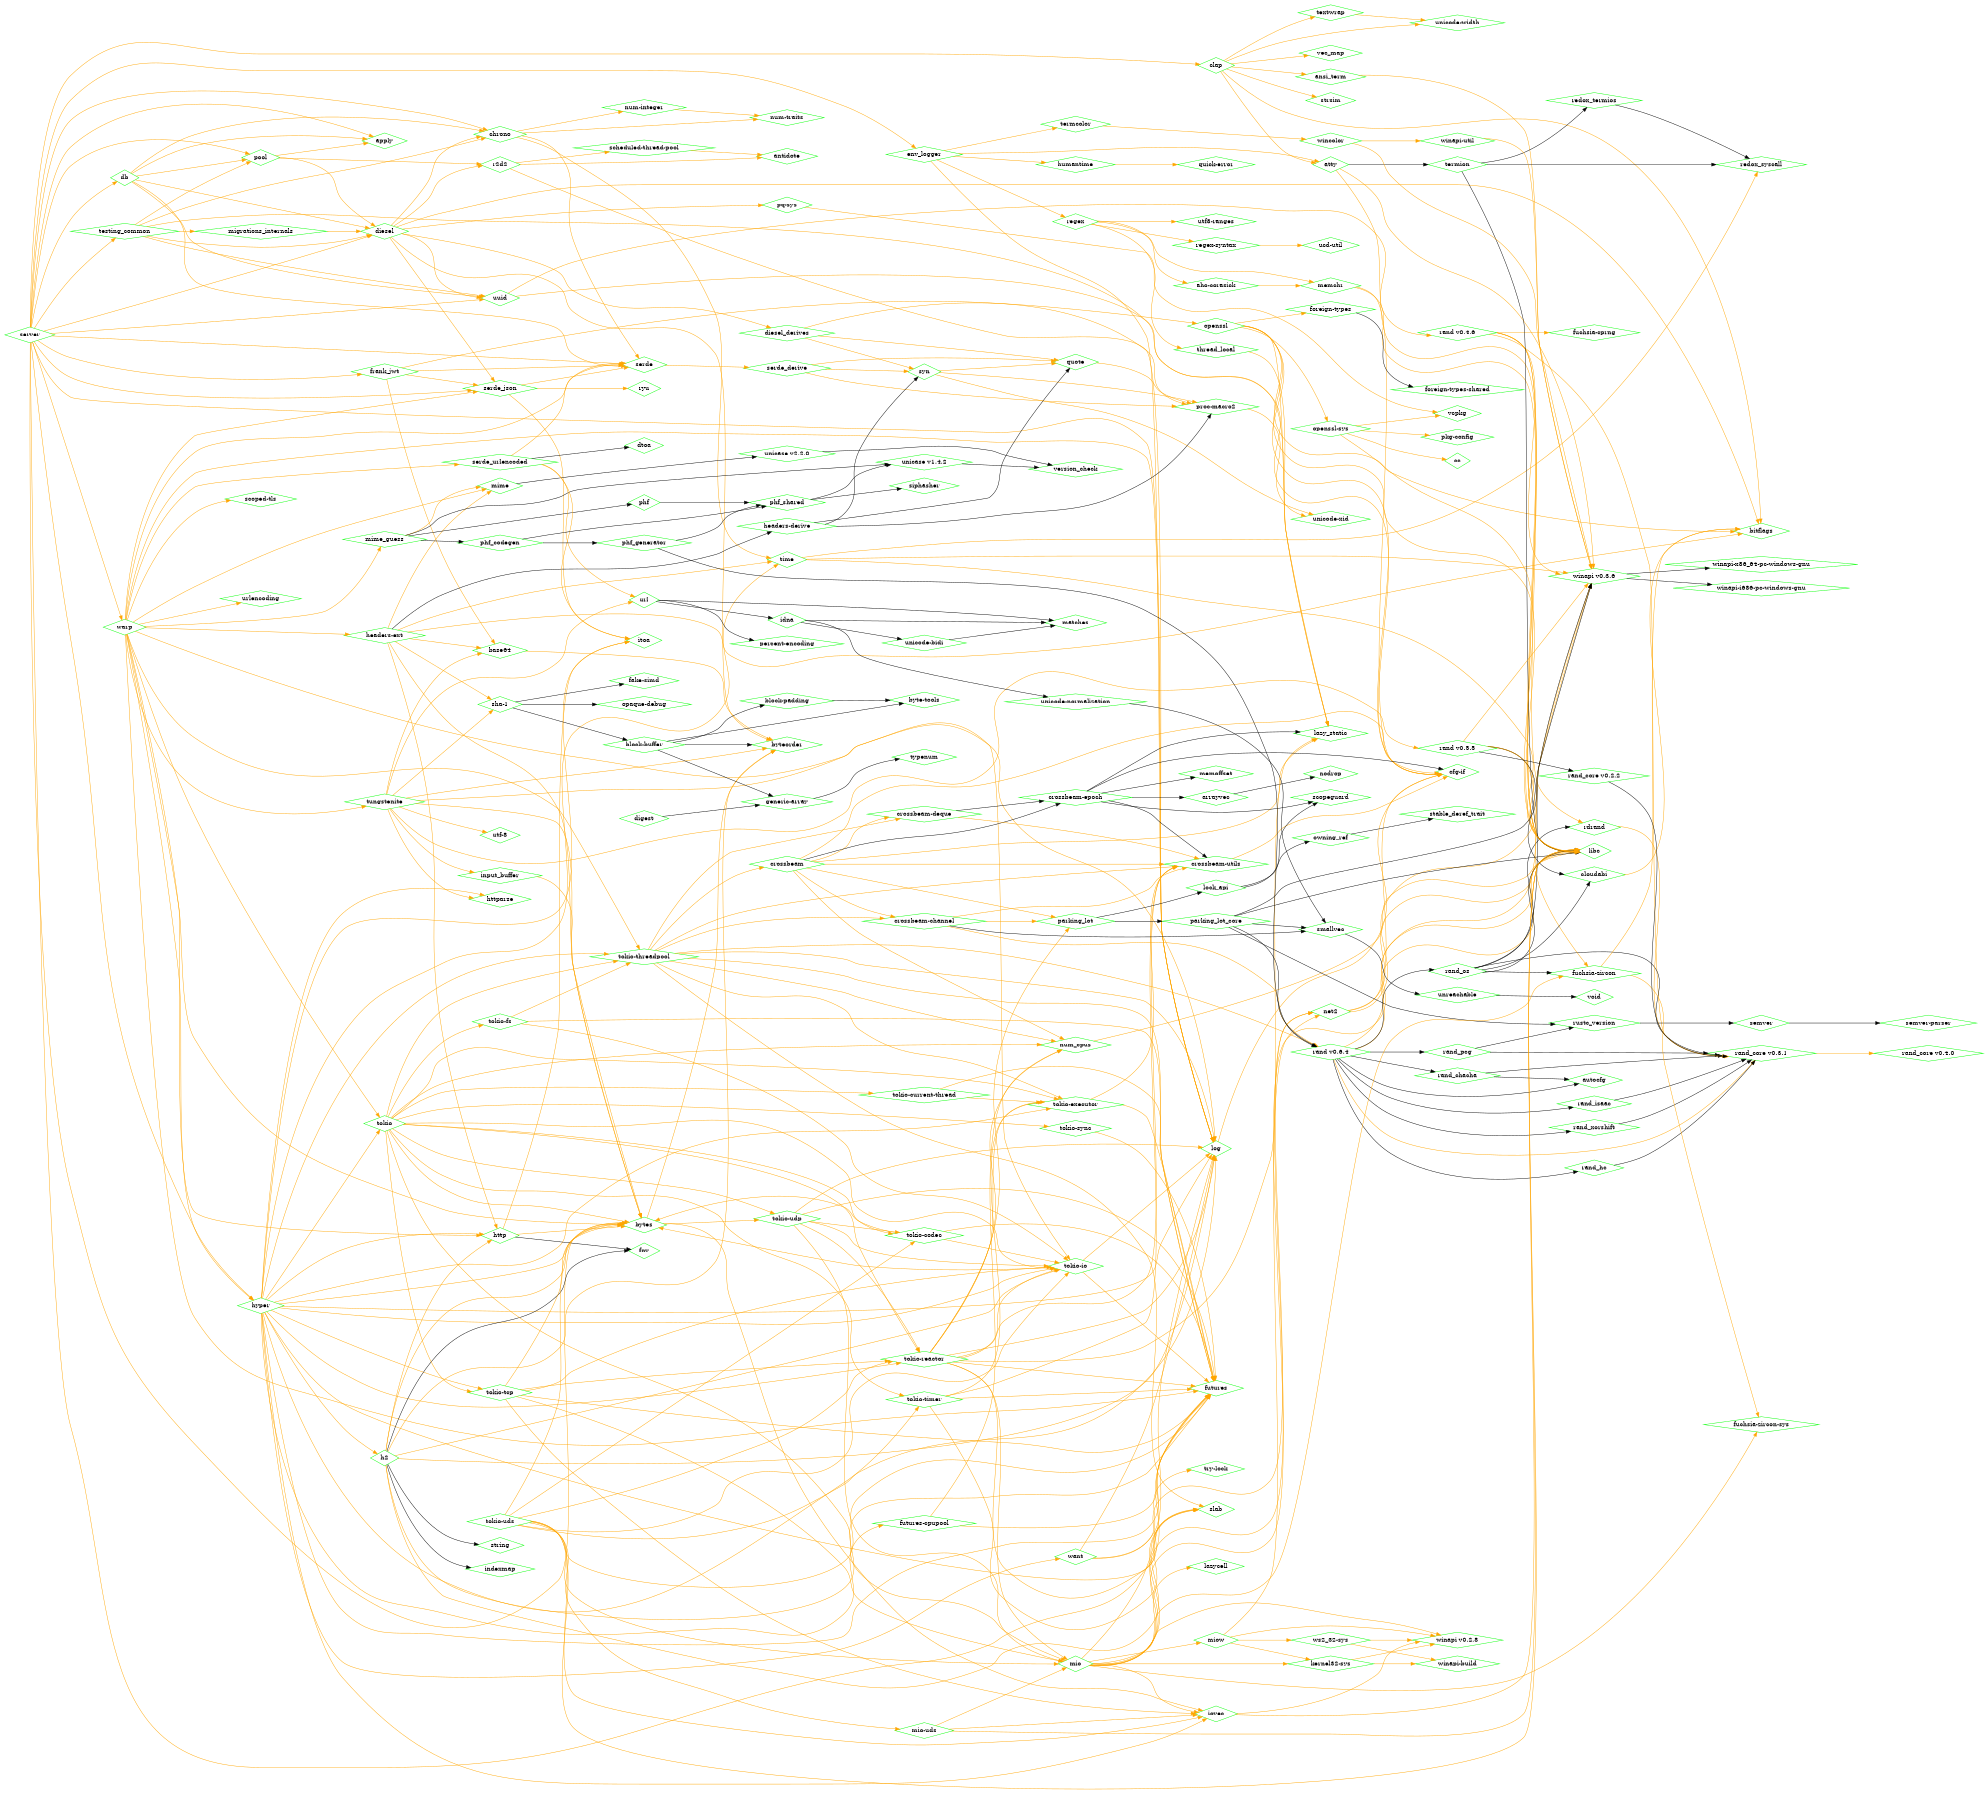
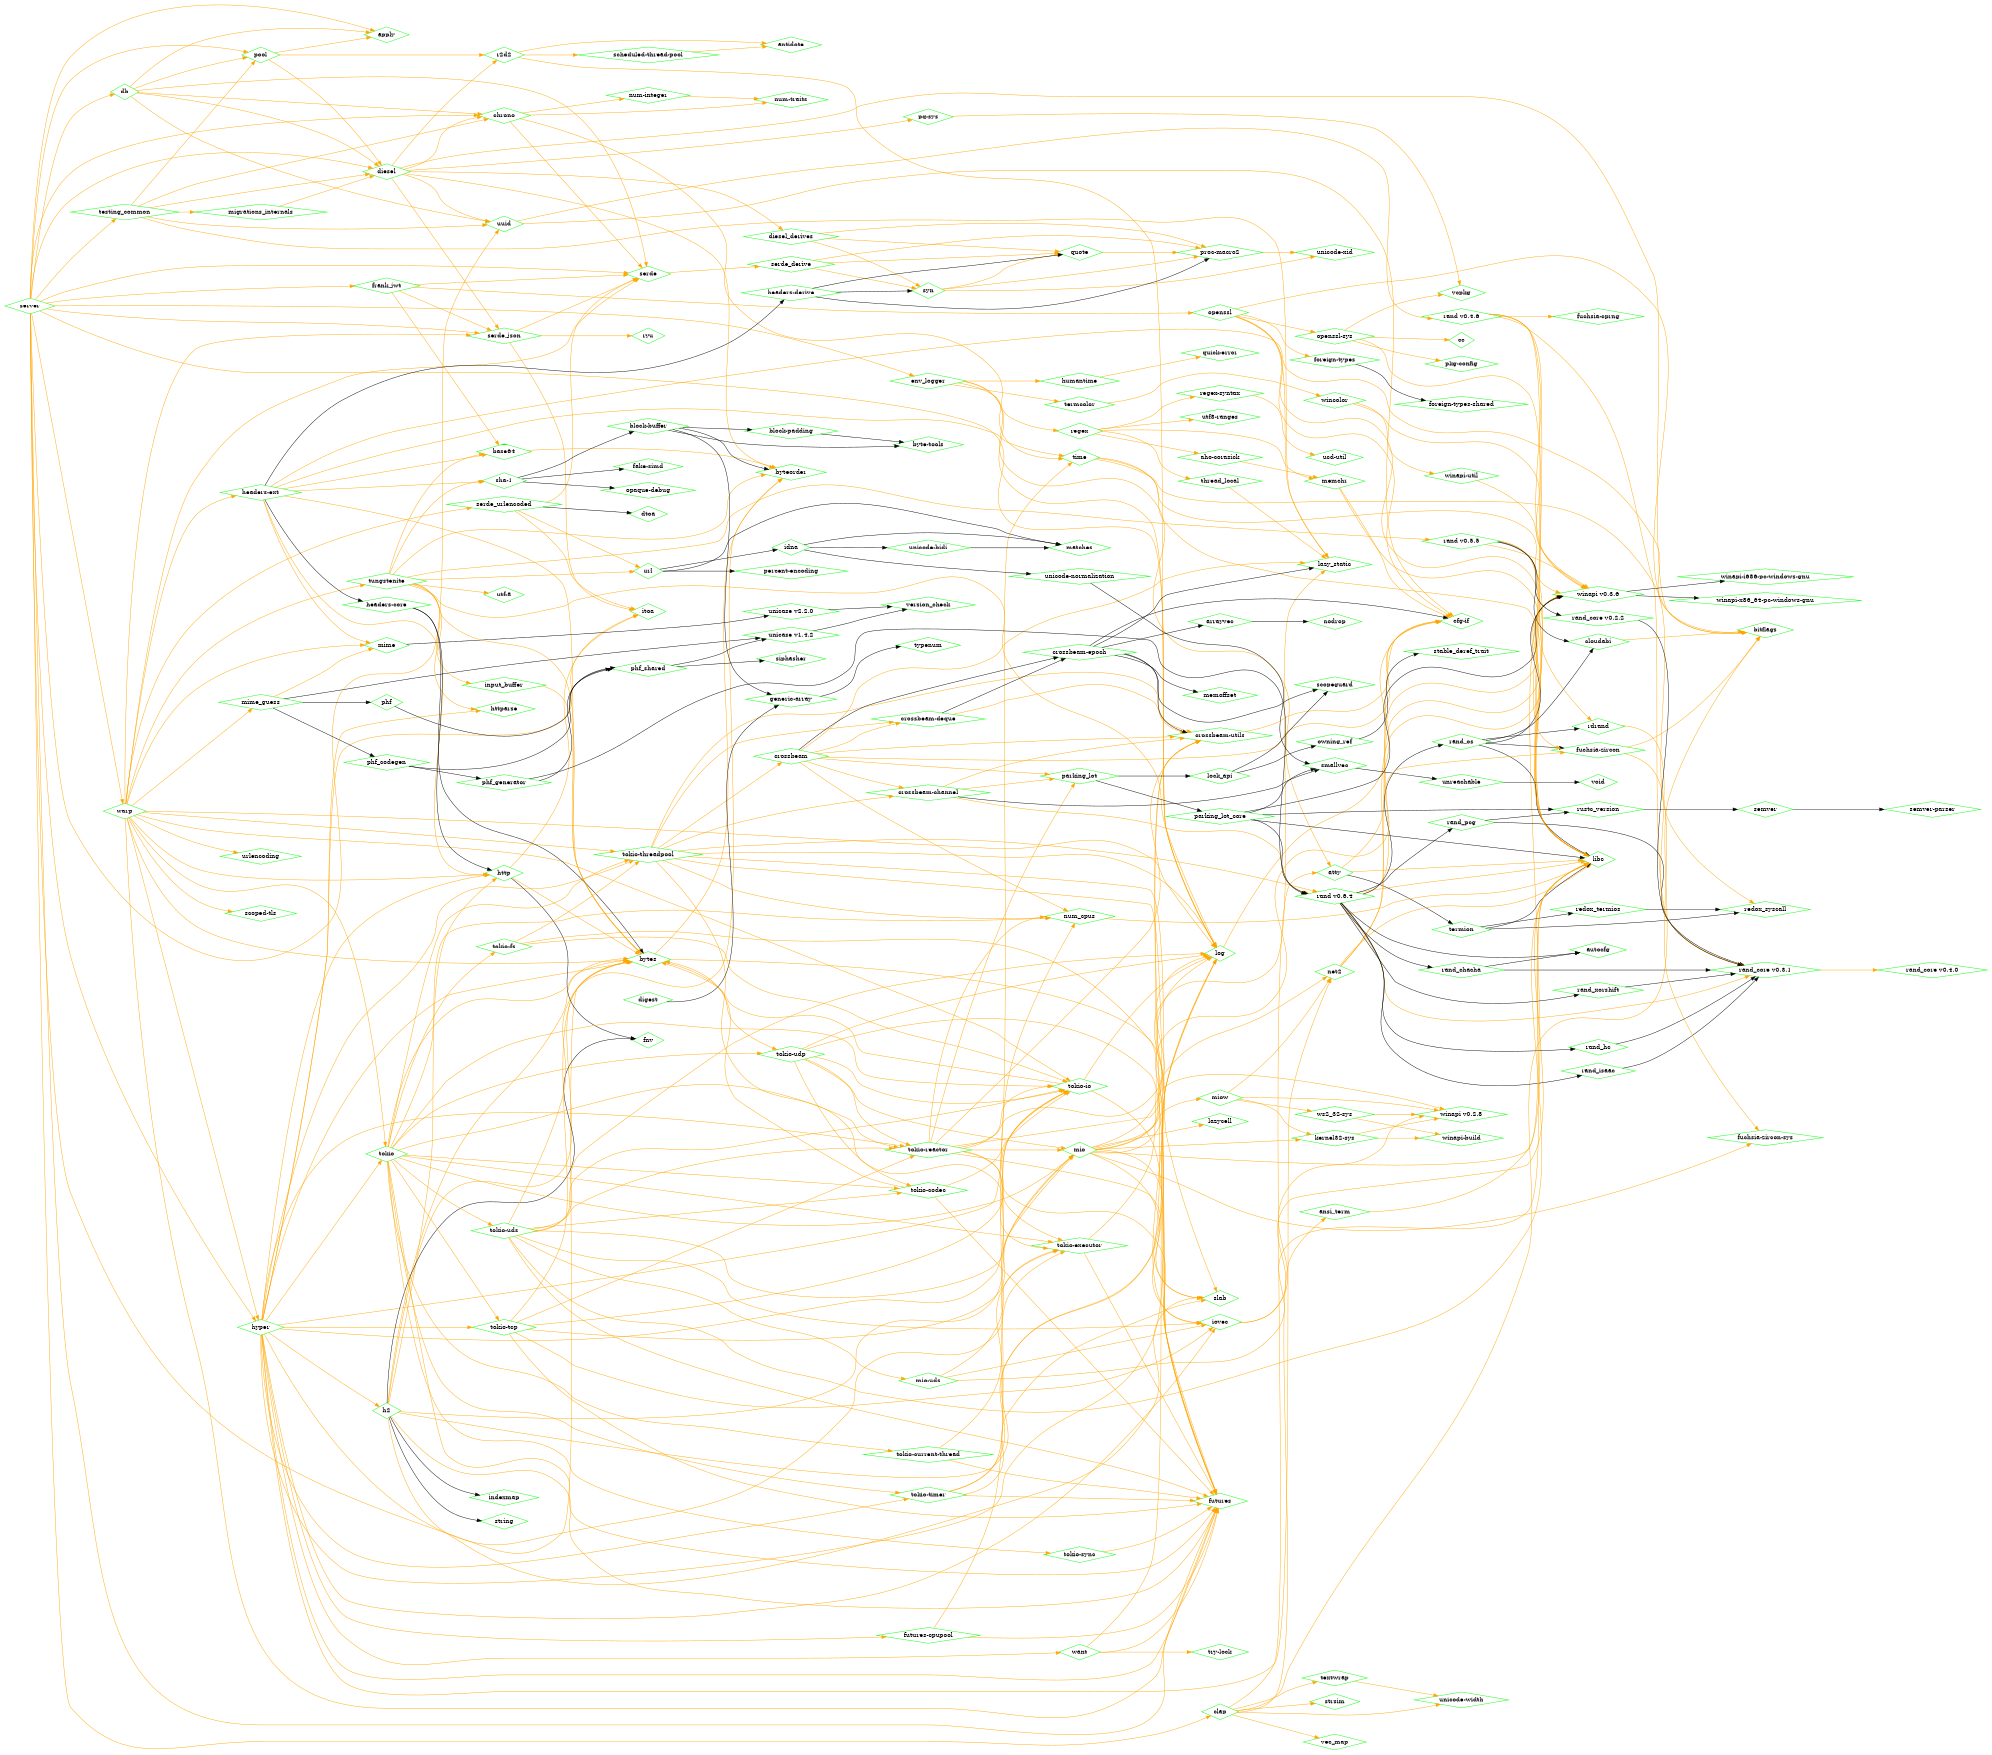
node "headers-core": added
edge "rand_os" -> "rand_core v0.3.1": removed
edge "tokio" -> "tokio-uds": added
edge "tokio" -> "futures": added
